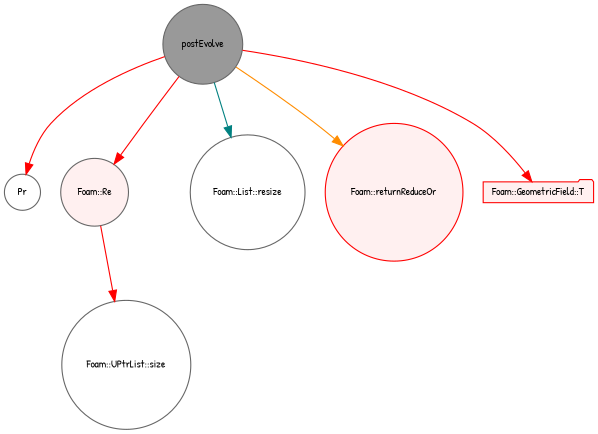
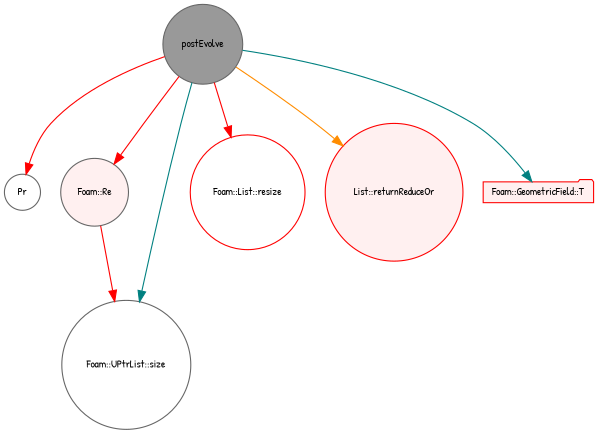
edge "postEvolve" -> "Foam::GeometricField::T": color red -> teal
edge "postEvolve" -> "Foam::List::resize": color teal -> red
edge "postEvolve" -> "Foam::UPtrList::size": added
node "Foam::List::resize": color grey40 -> red
node "Foam::returnReduceOr": label "Foam::returnReduceOr" -> "List::returnReduceOr"
